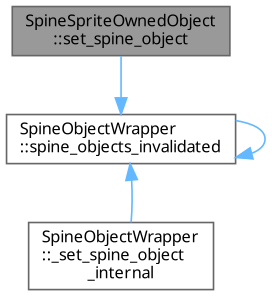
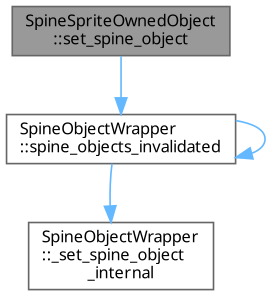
edge "SpineObjectWrapper ::_set_spine_object _internal" -> "SpineObjectWrapper ::spine_objects_invalidated": reversed
